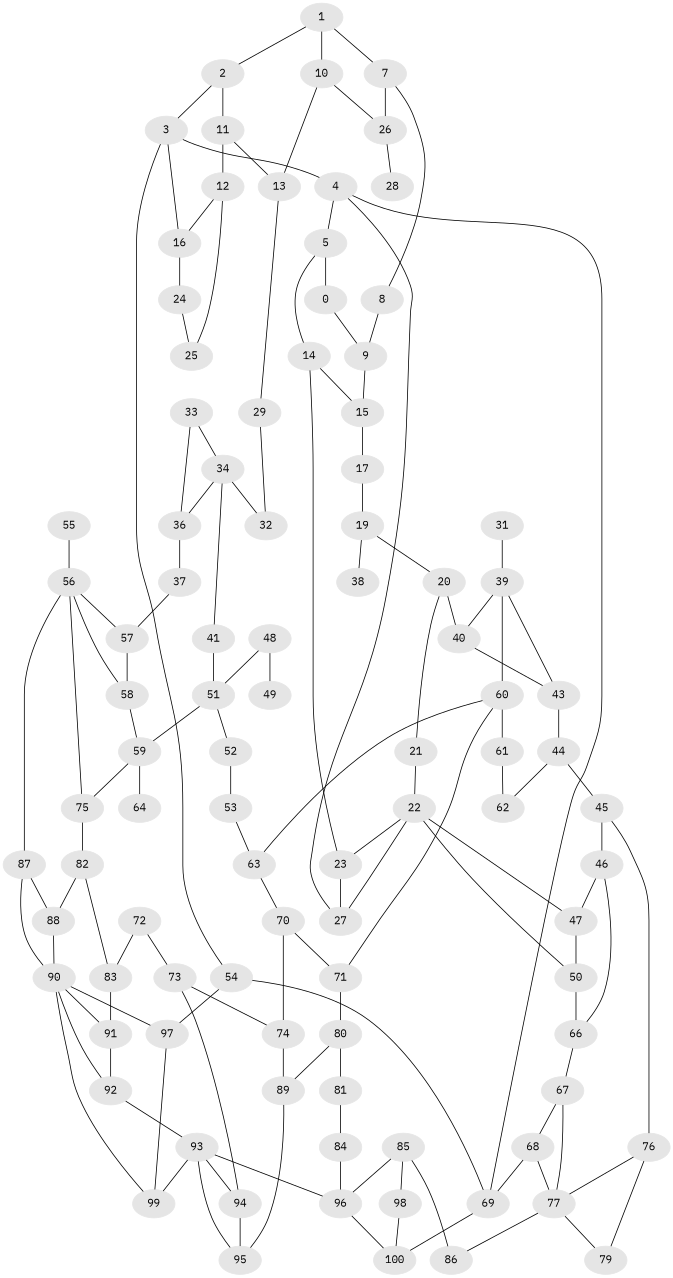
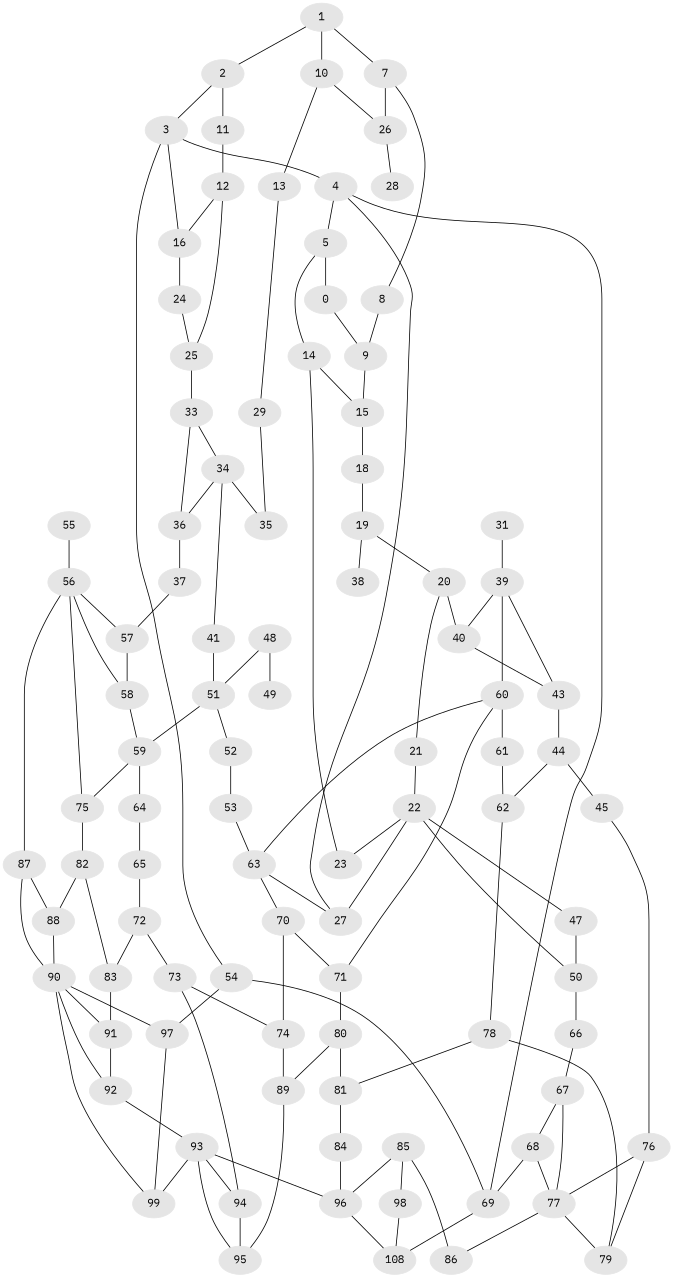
edge "11" -- "13": removed
edge "25" -- "33": added
node "17": label "17" -> "18"
node "32": label "32" -> "35"
node "65": added
node "46": removed
edge "23" -- "27": now "63" -- "27"
node "78": added
node "100": label "100" -> "108"
